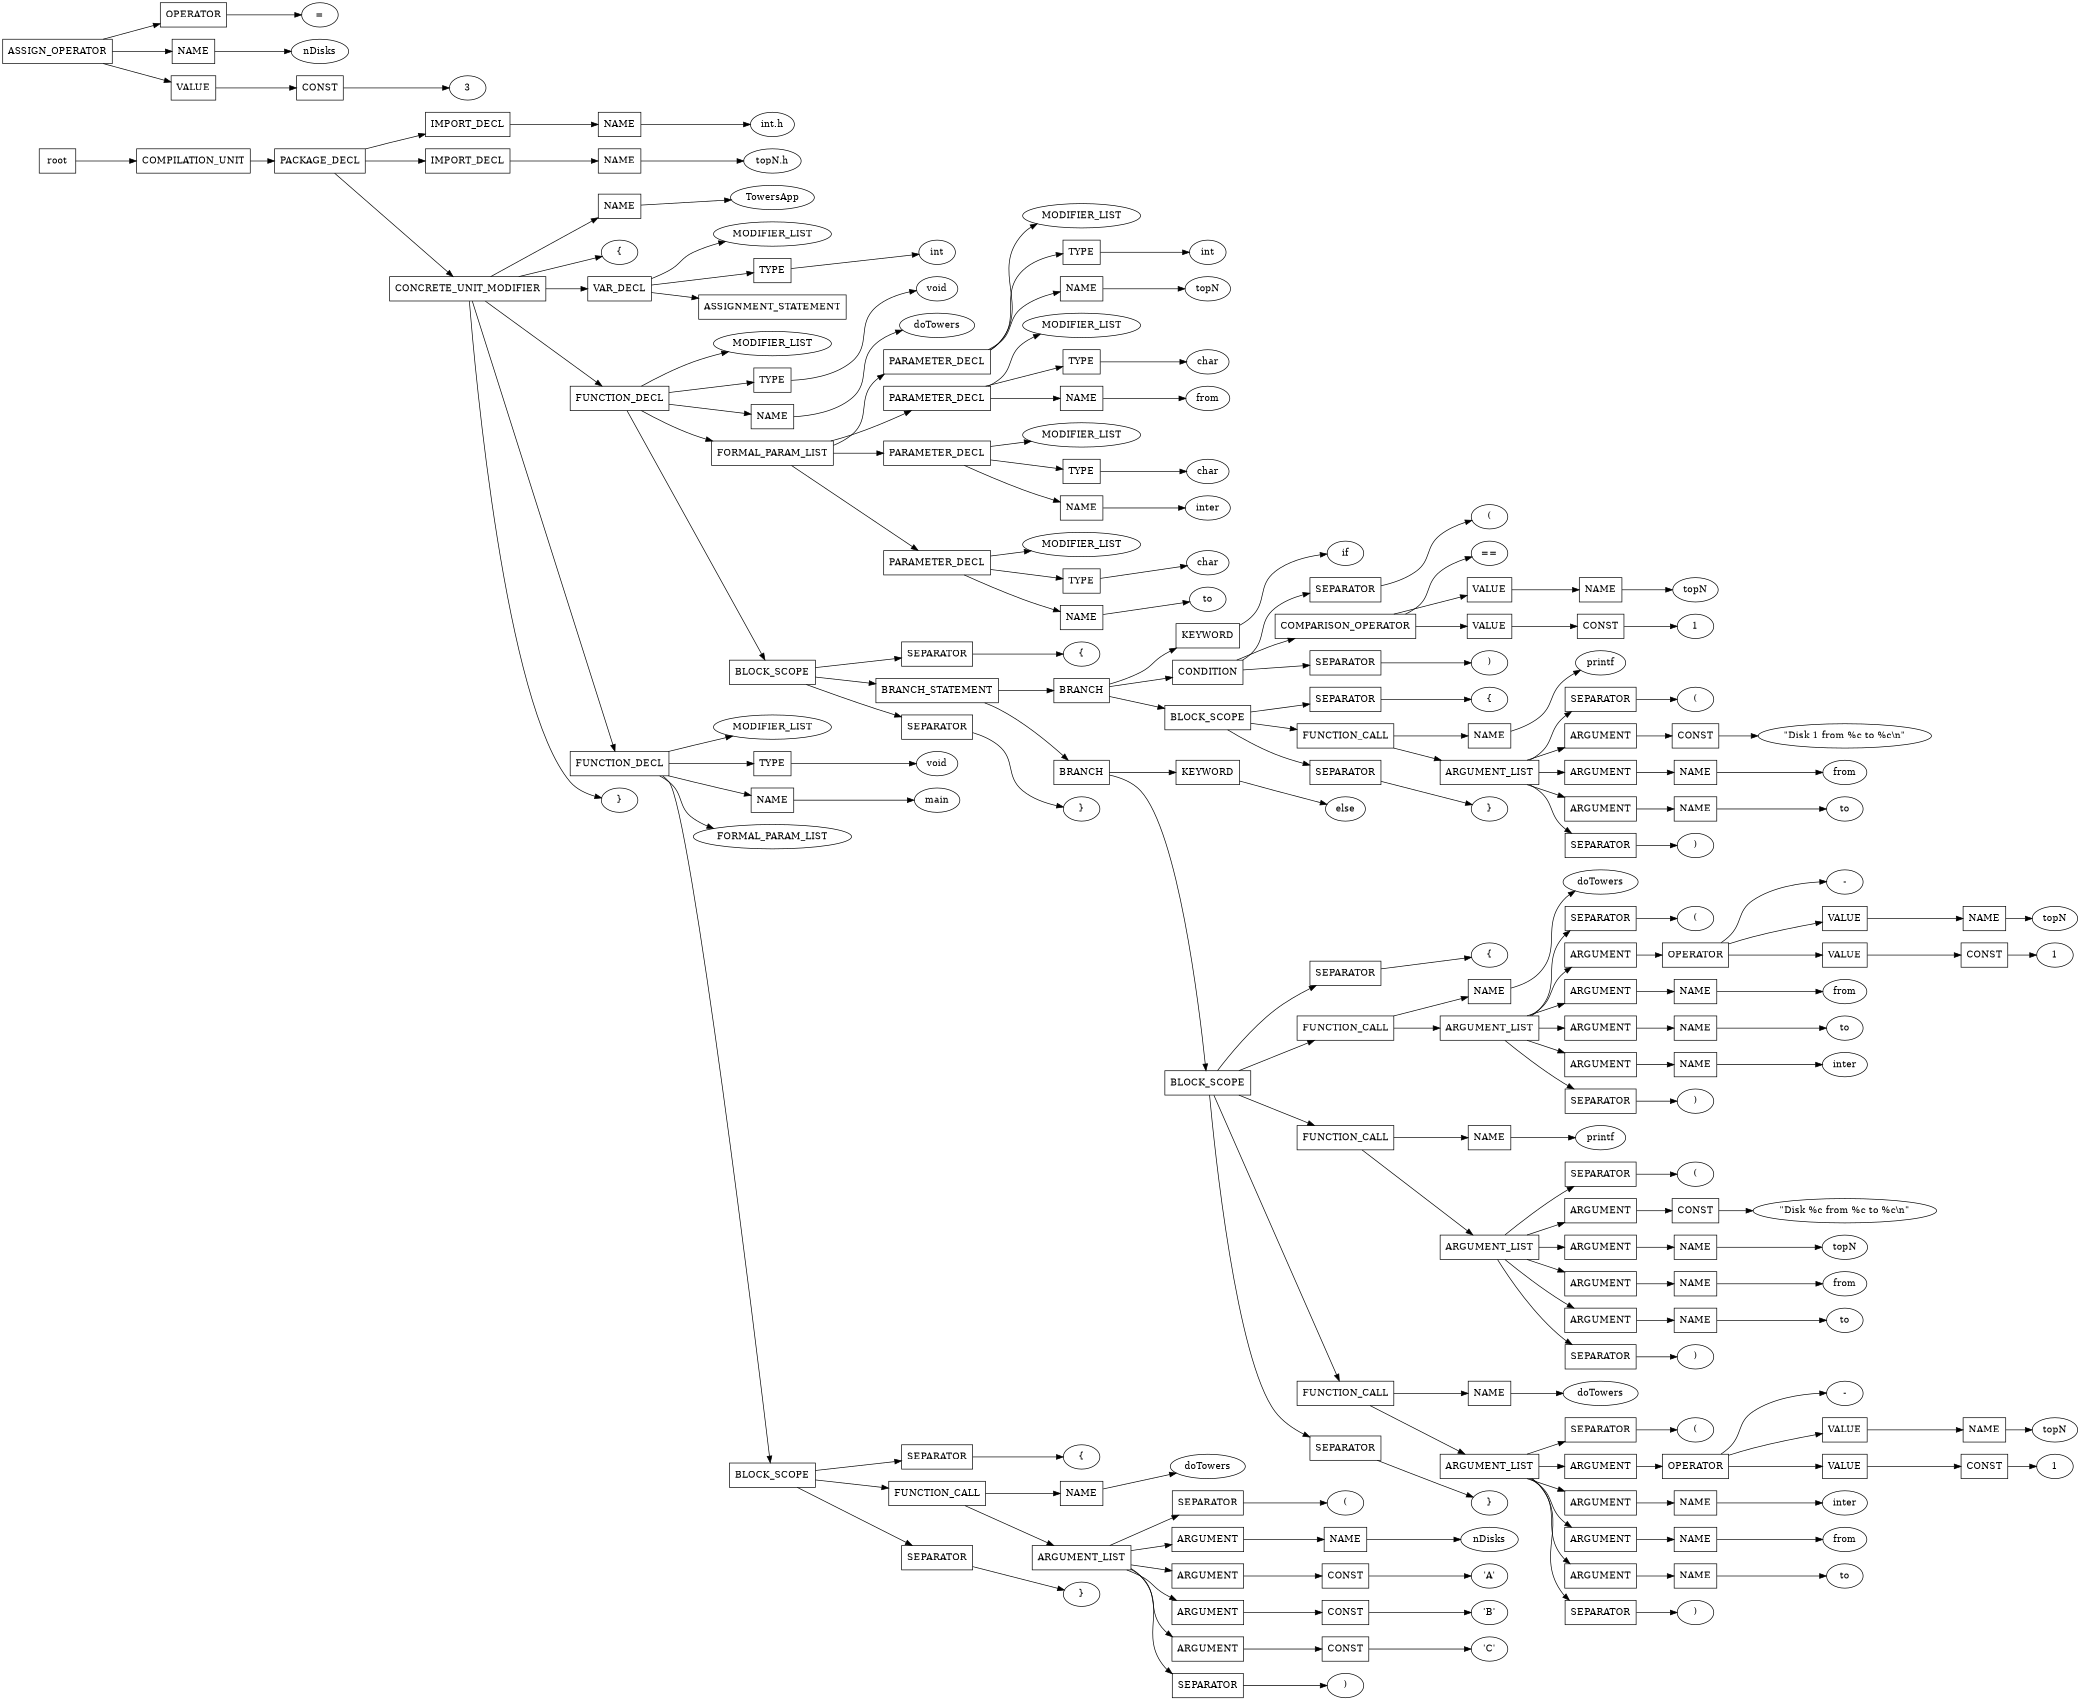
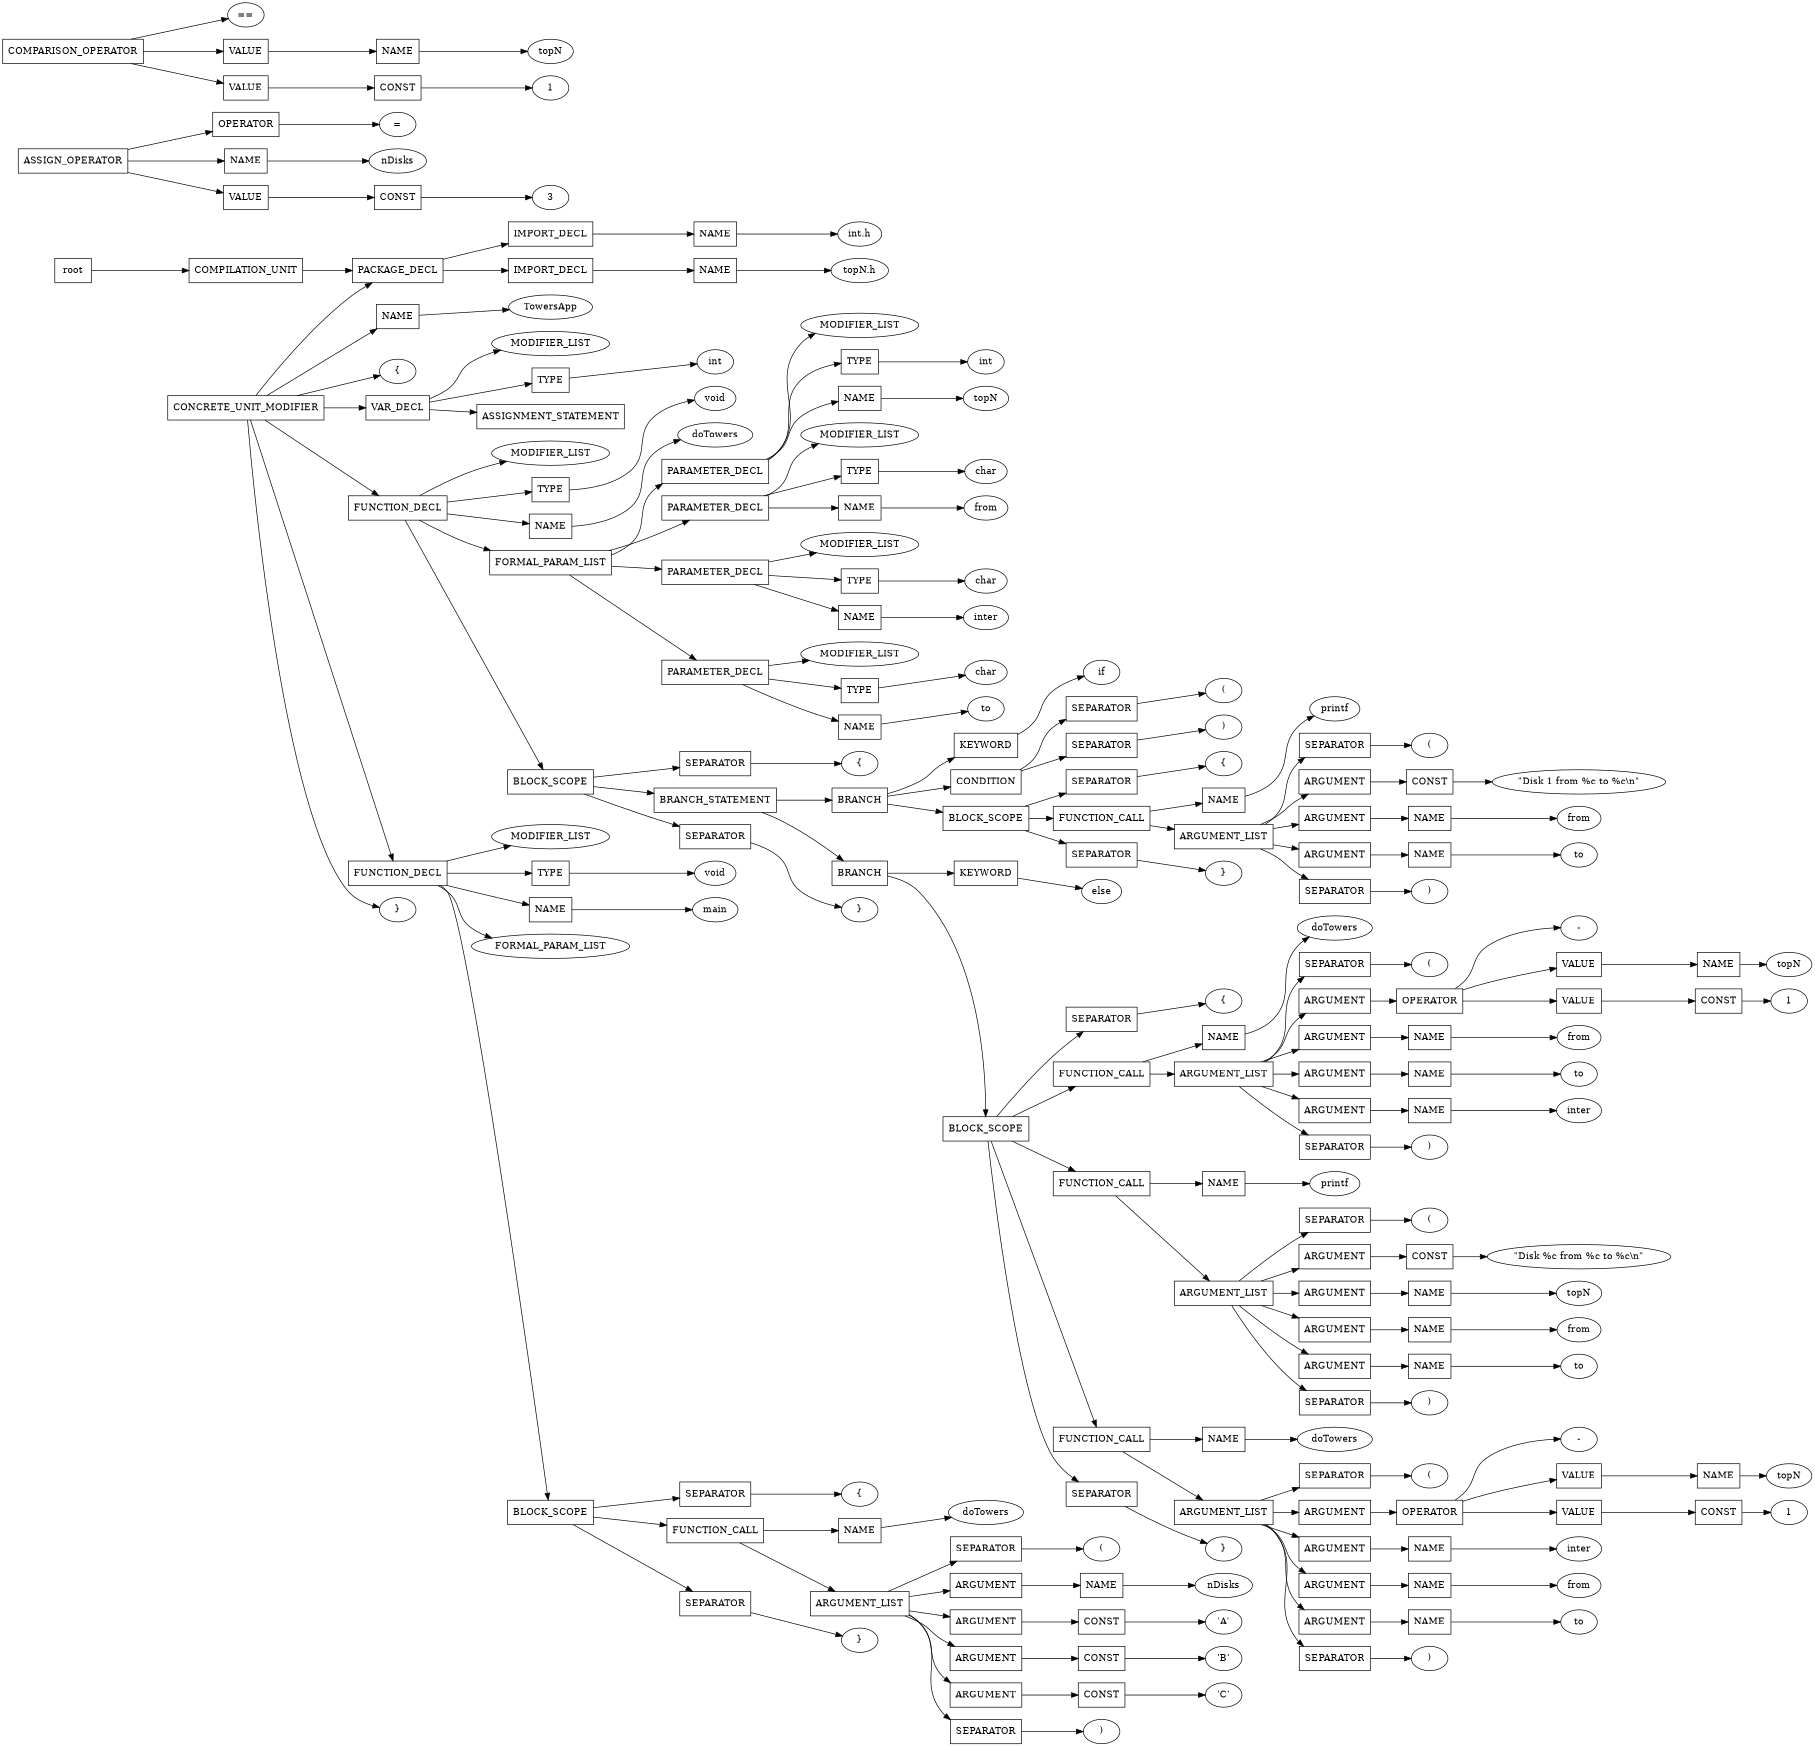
edge "PACKAGE_DECL" -> "CONCRETE_UNIT_MODIFIER": reversed
edge "CONDITION" -> "COMPARISON_OPERATOR": removed
